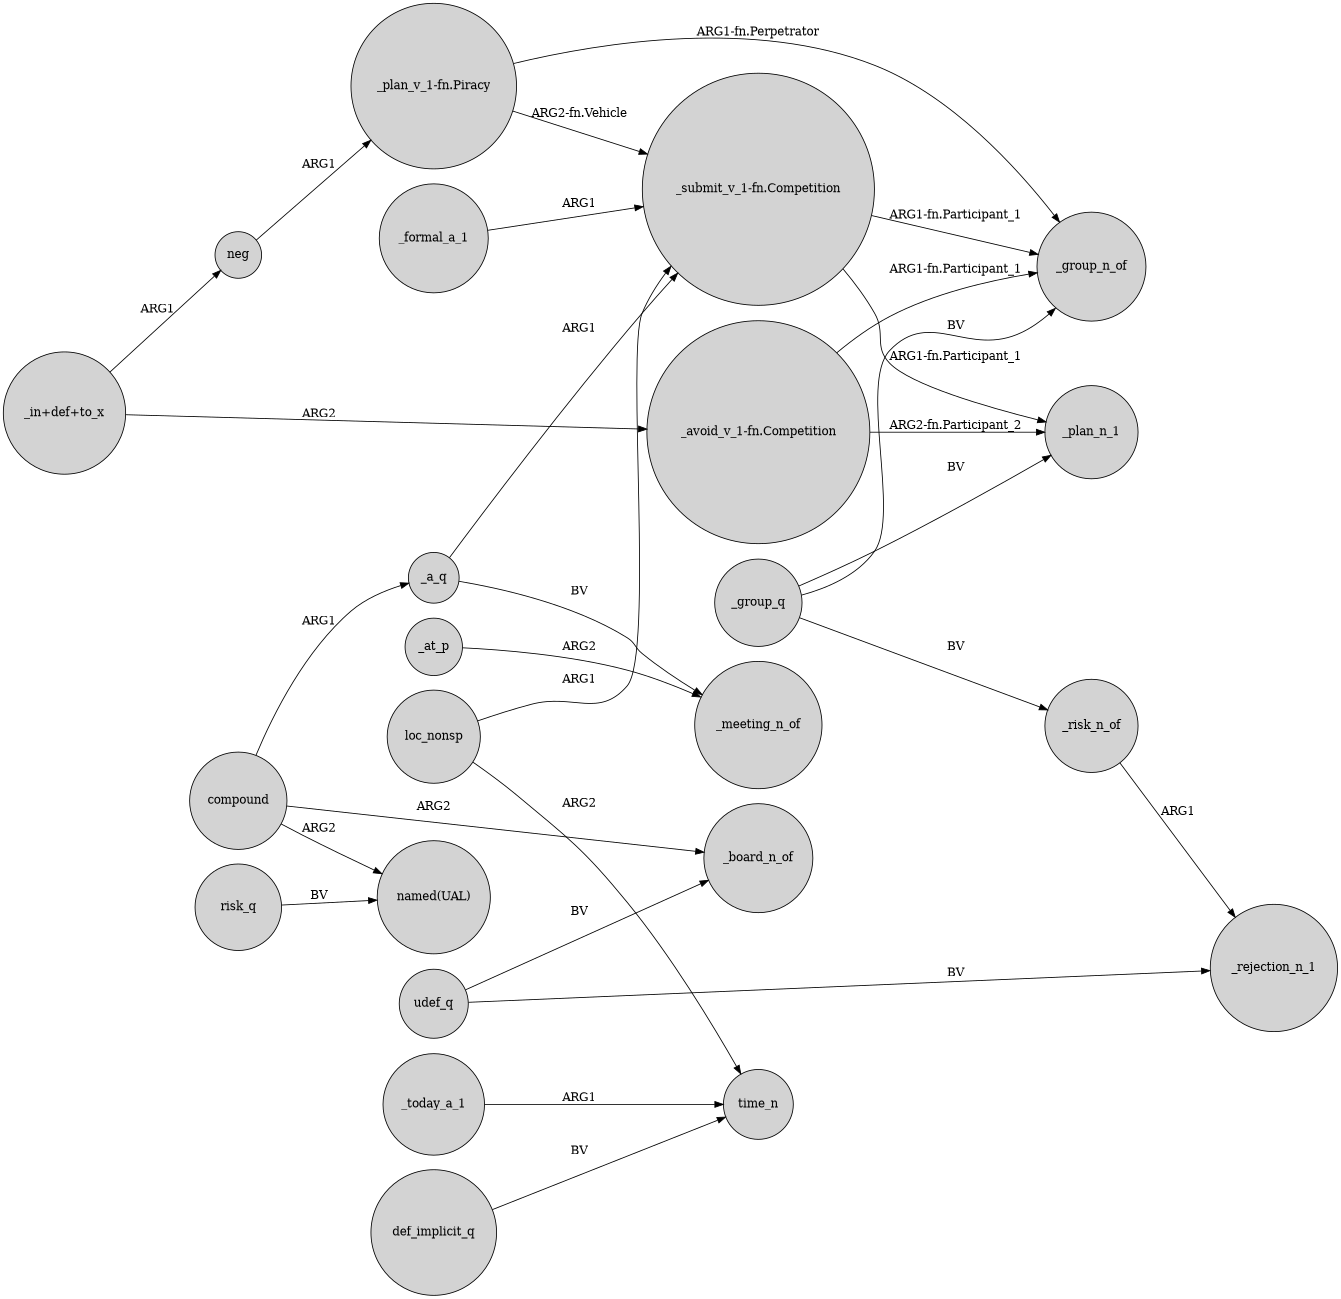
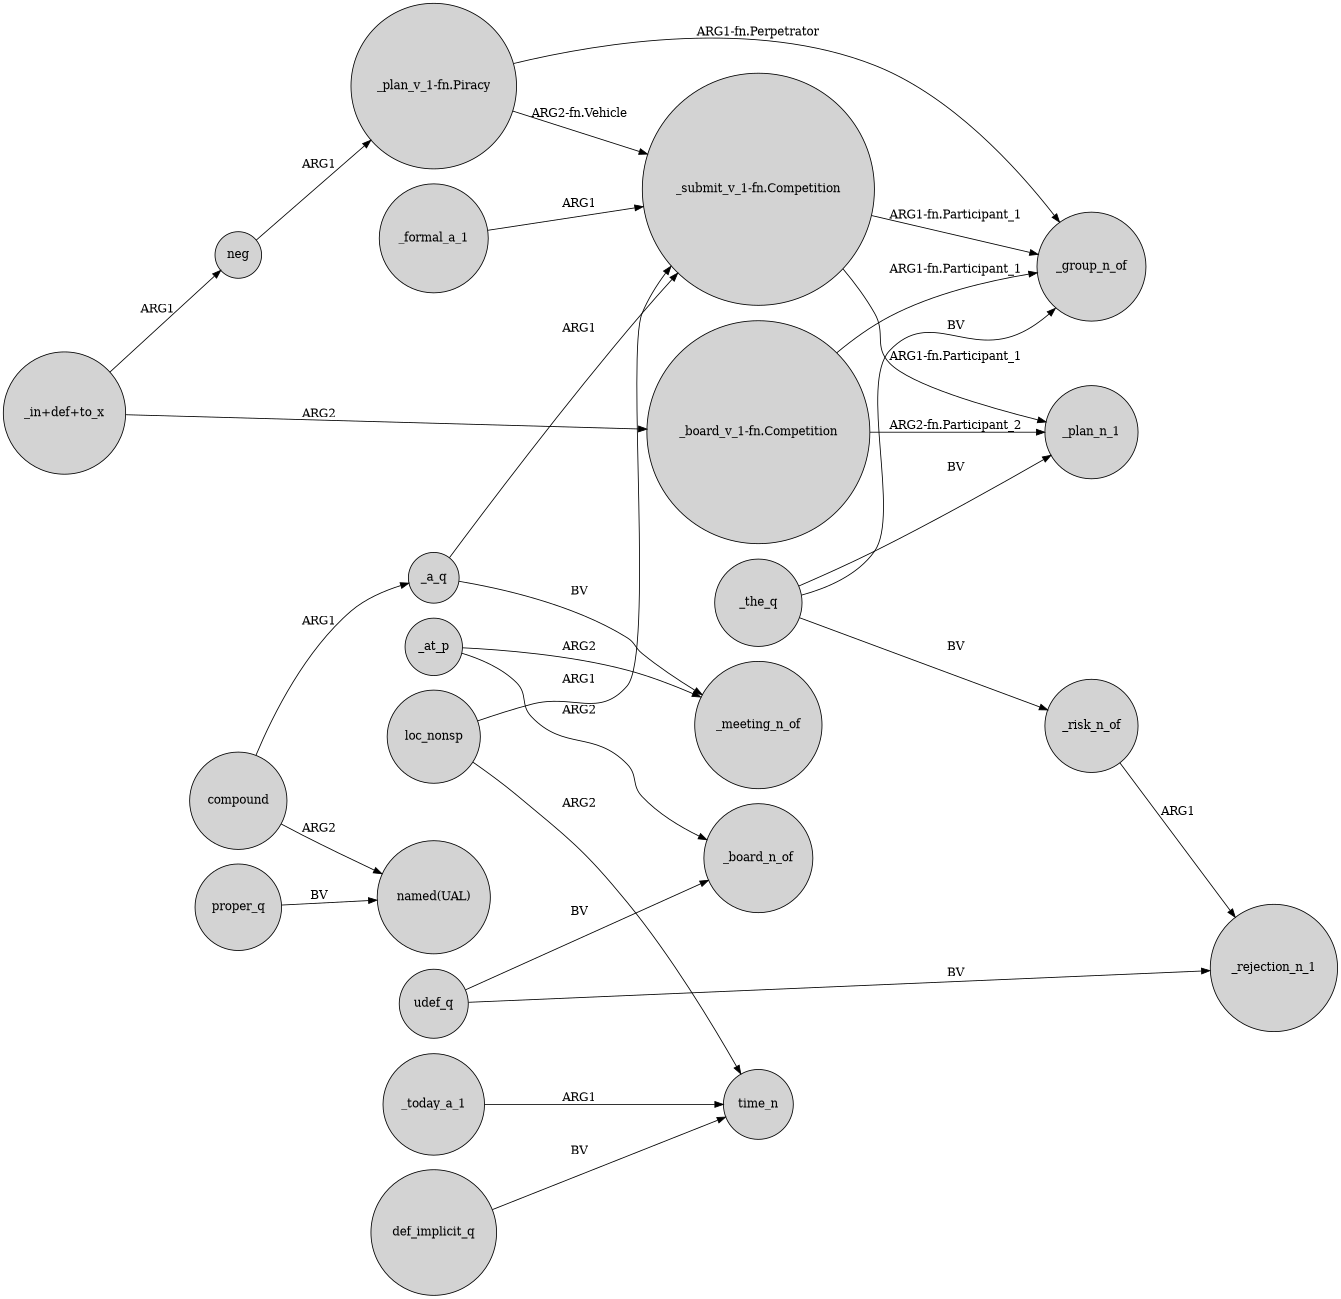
node "_avoid_v_1-fn.Competition": label "_avoid_v_1-fn.Competition" -> "_board_v_1-fn.Competition"
node "_group_q": label "_group_q" -> "_the_q"
edge "compound" -> "_board_n_of": now "_at_p" -> "_board_n_of"
node "risk_q": label "risk_q" -> "proper_q"
